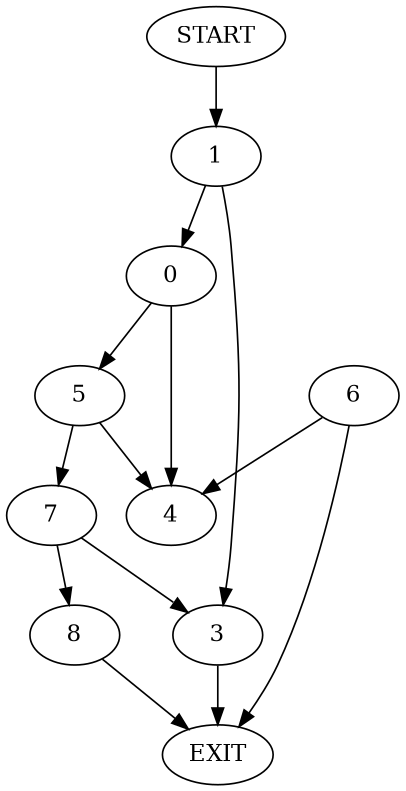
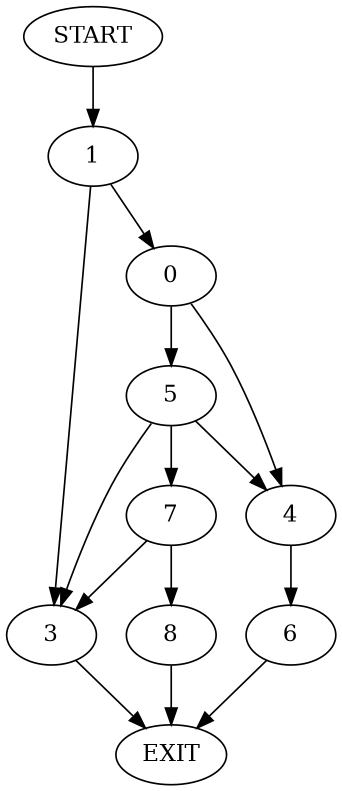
edge "6" -> "4": reversed
edge "5" -> "3": added
